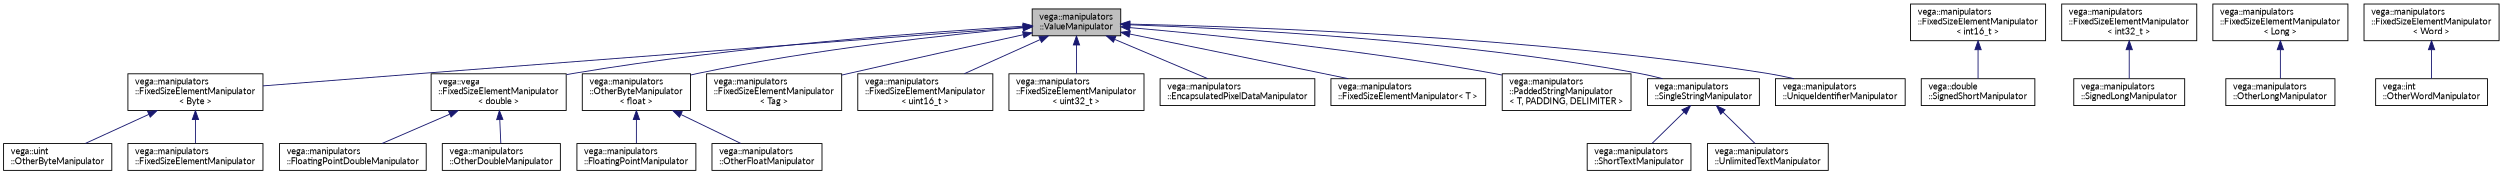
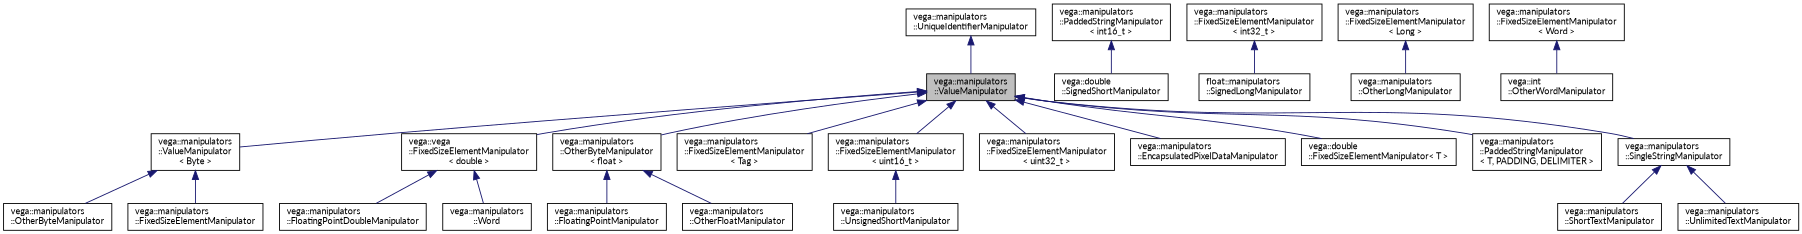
node "vega::manipulators ::FixedSizeElementManipulator < int16_t >": label "vega::manipulators ::FixedSizeElementManipulator < int16_t >" -> "vega::manipulators ::PaddedStringManipulator < int16_t >"
edge "vega::manipulators ::UniqueIdentifierManipulator" -> "vega::manipulators ::ValueManipulator": reversed
node "vega::manipulators ::FixedSizeElementManipulator < Byte >": label "vega::manipulators ::FixedSizeElementManipulator < Byte >" -> "vega::manipulators ::ValueManipulator < Byte >"
node "vega::manipulators ::FixedSizeElementManipulator< T >": label "vega::manipulators ::FixedSizeElementManipulator< T >" -> "vega::double ::FixedSizeElementManipulator< T >"
node "vega::manipulators ::SignedLongManipulator": label "vega::manipulators ::SignedLongManipulator" -> "float::manipulators ::SignedLongManipulator"
node "vega::uint ::OtherByteManipulator": label "vega::uint ::OtherByteManipulator" -> "vega::manipulators ::OtherByteManipulator"
node "vega::manipulators ::OtherDoubleManipulator": label "vega::manipulators ::OtherDoubleManipulator" -> "vega::manipulators ::Word"
node "vega::manipulators ::UnsignedShortManipulator": added
